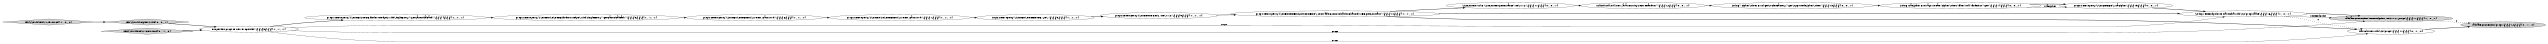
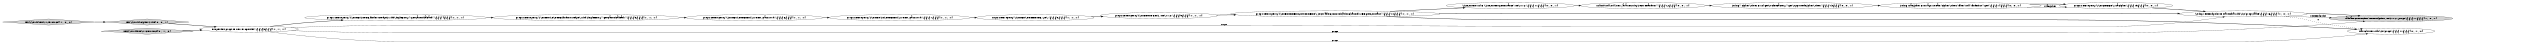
node "validateConnection(props)@@@12@@@['0', '1', '0']": removed
